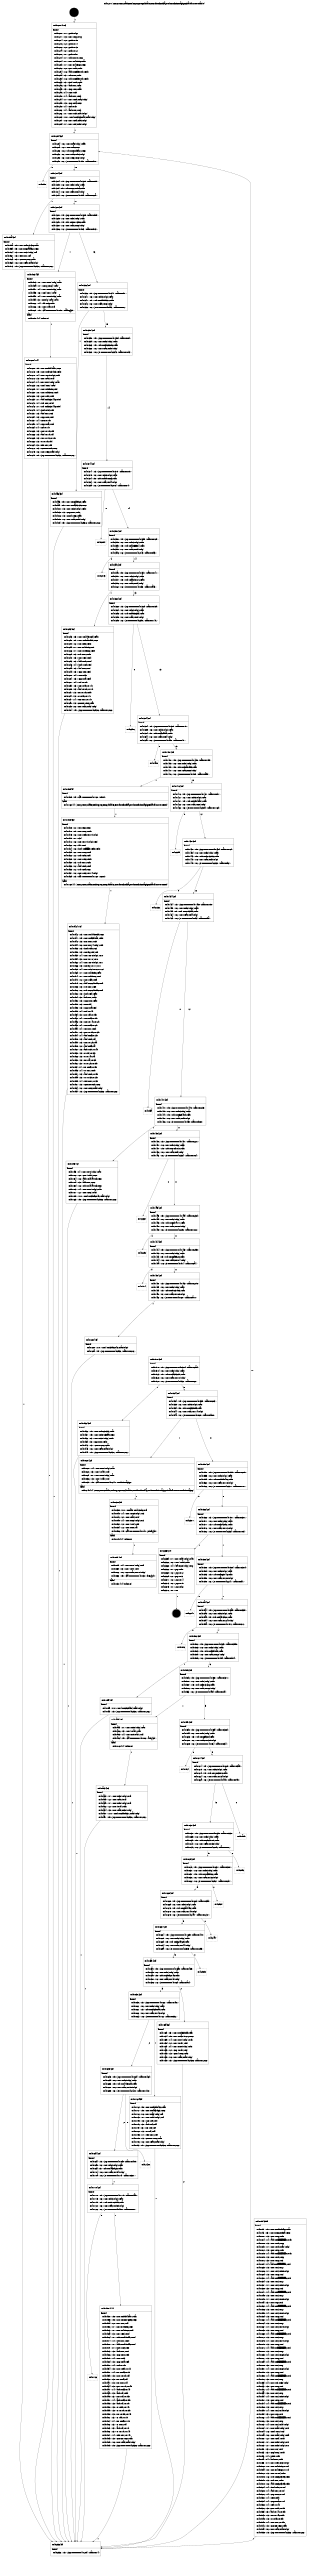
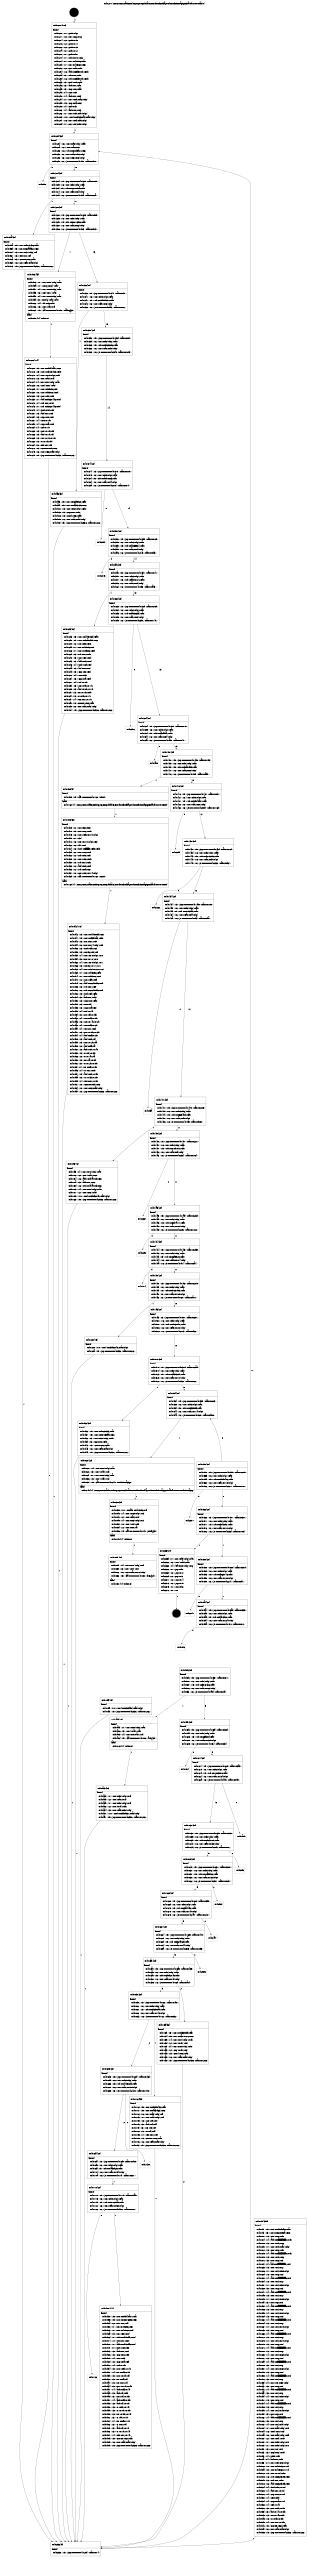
node "0x4014fc [28]": added
edge "0x401534 [28]" -> "0x401550 [28]": reversed
node "0x4015c0 [28]": removed
edge "0x401b50 [147]" -> "0x402536 [5]": removed, label "1"
